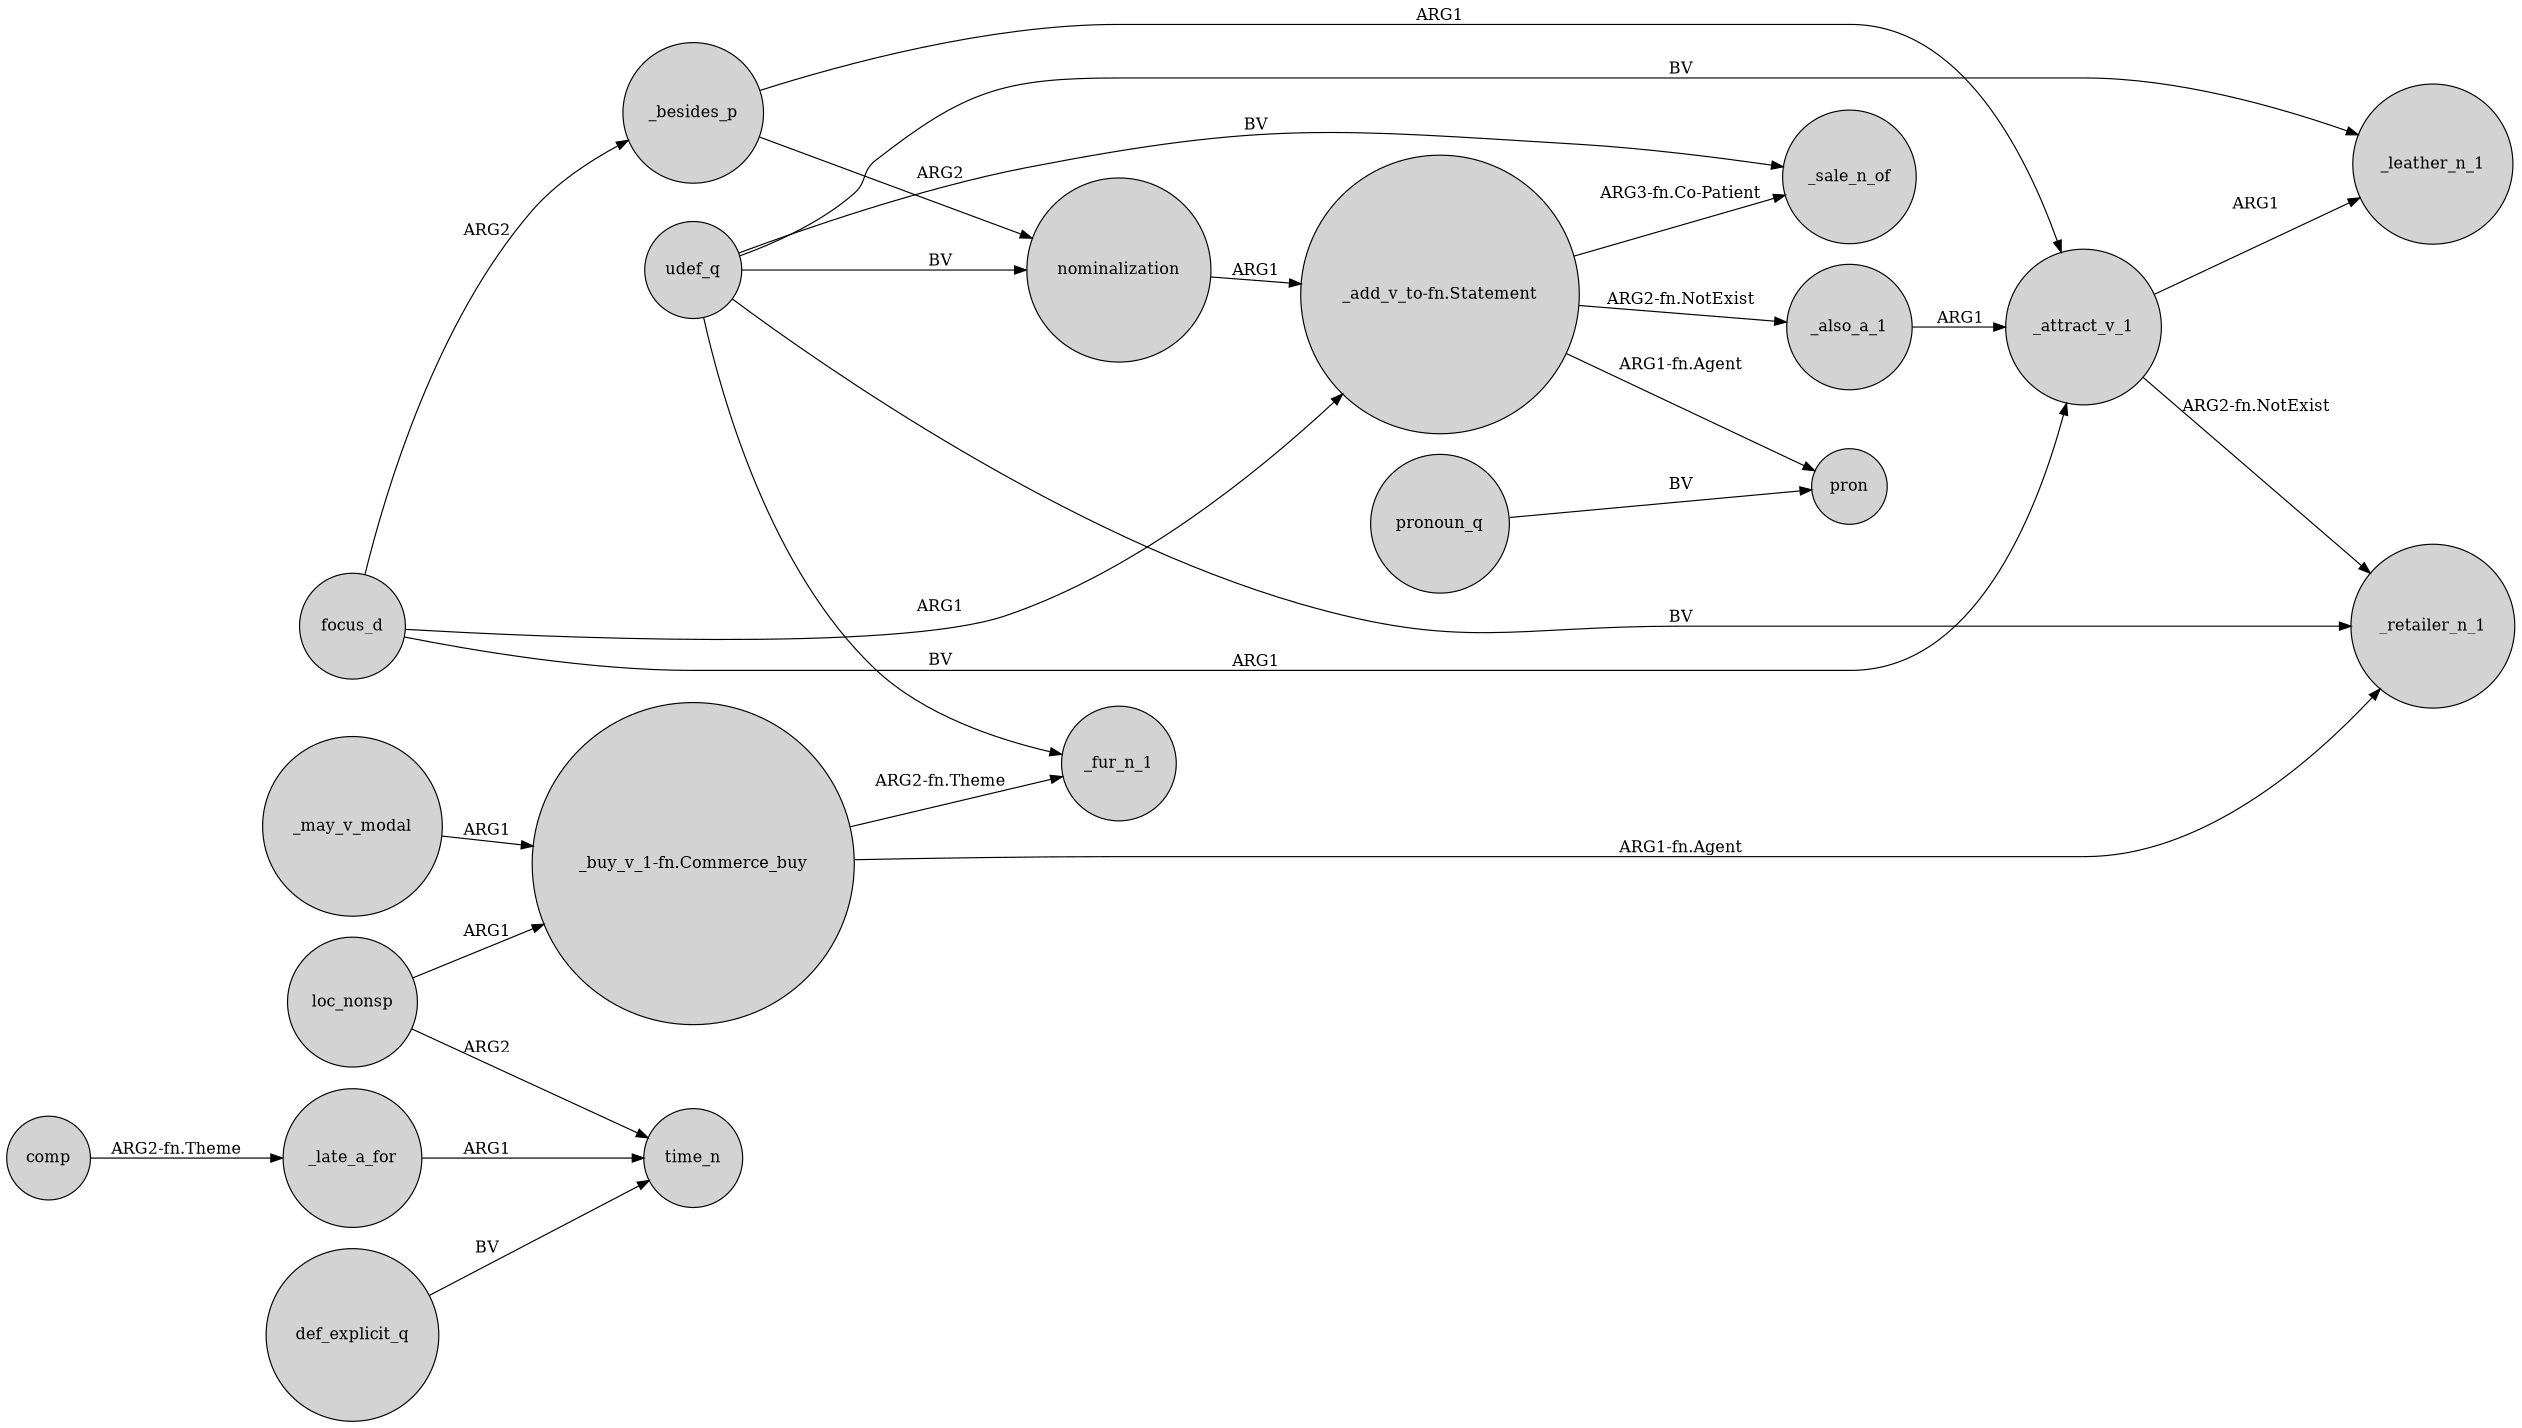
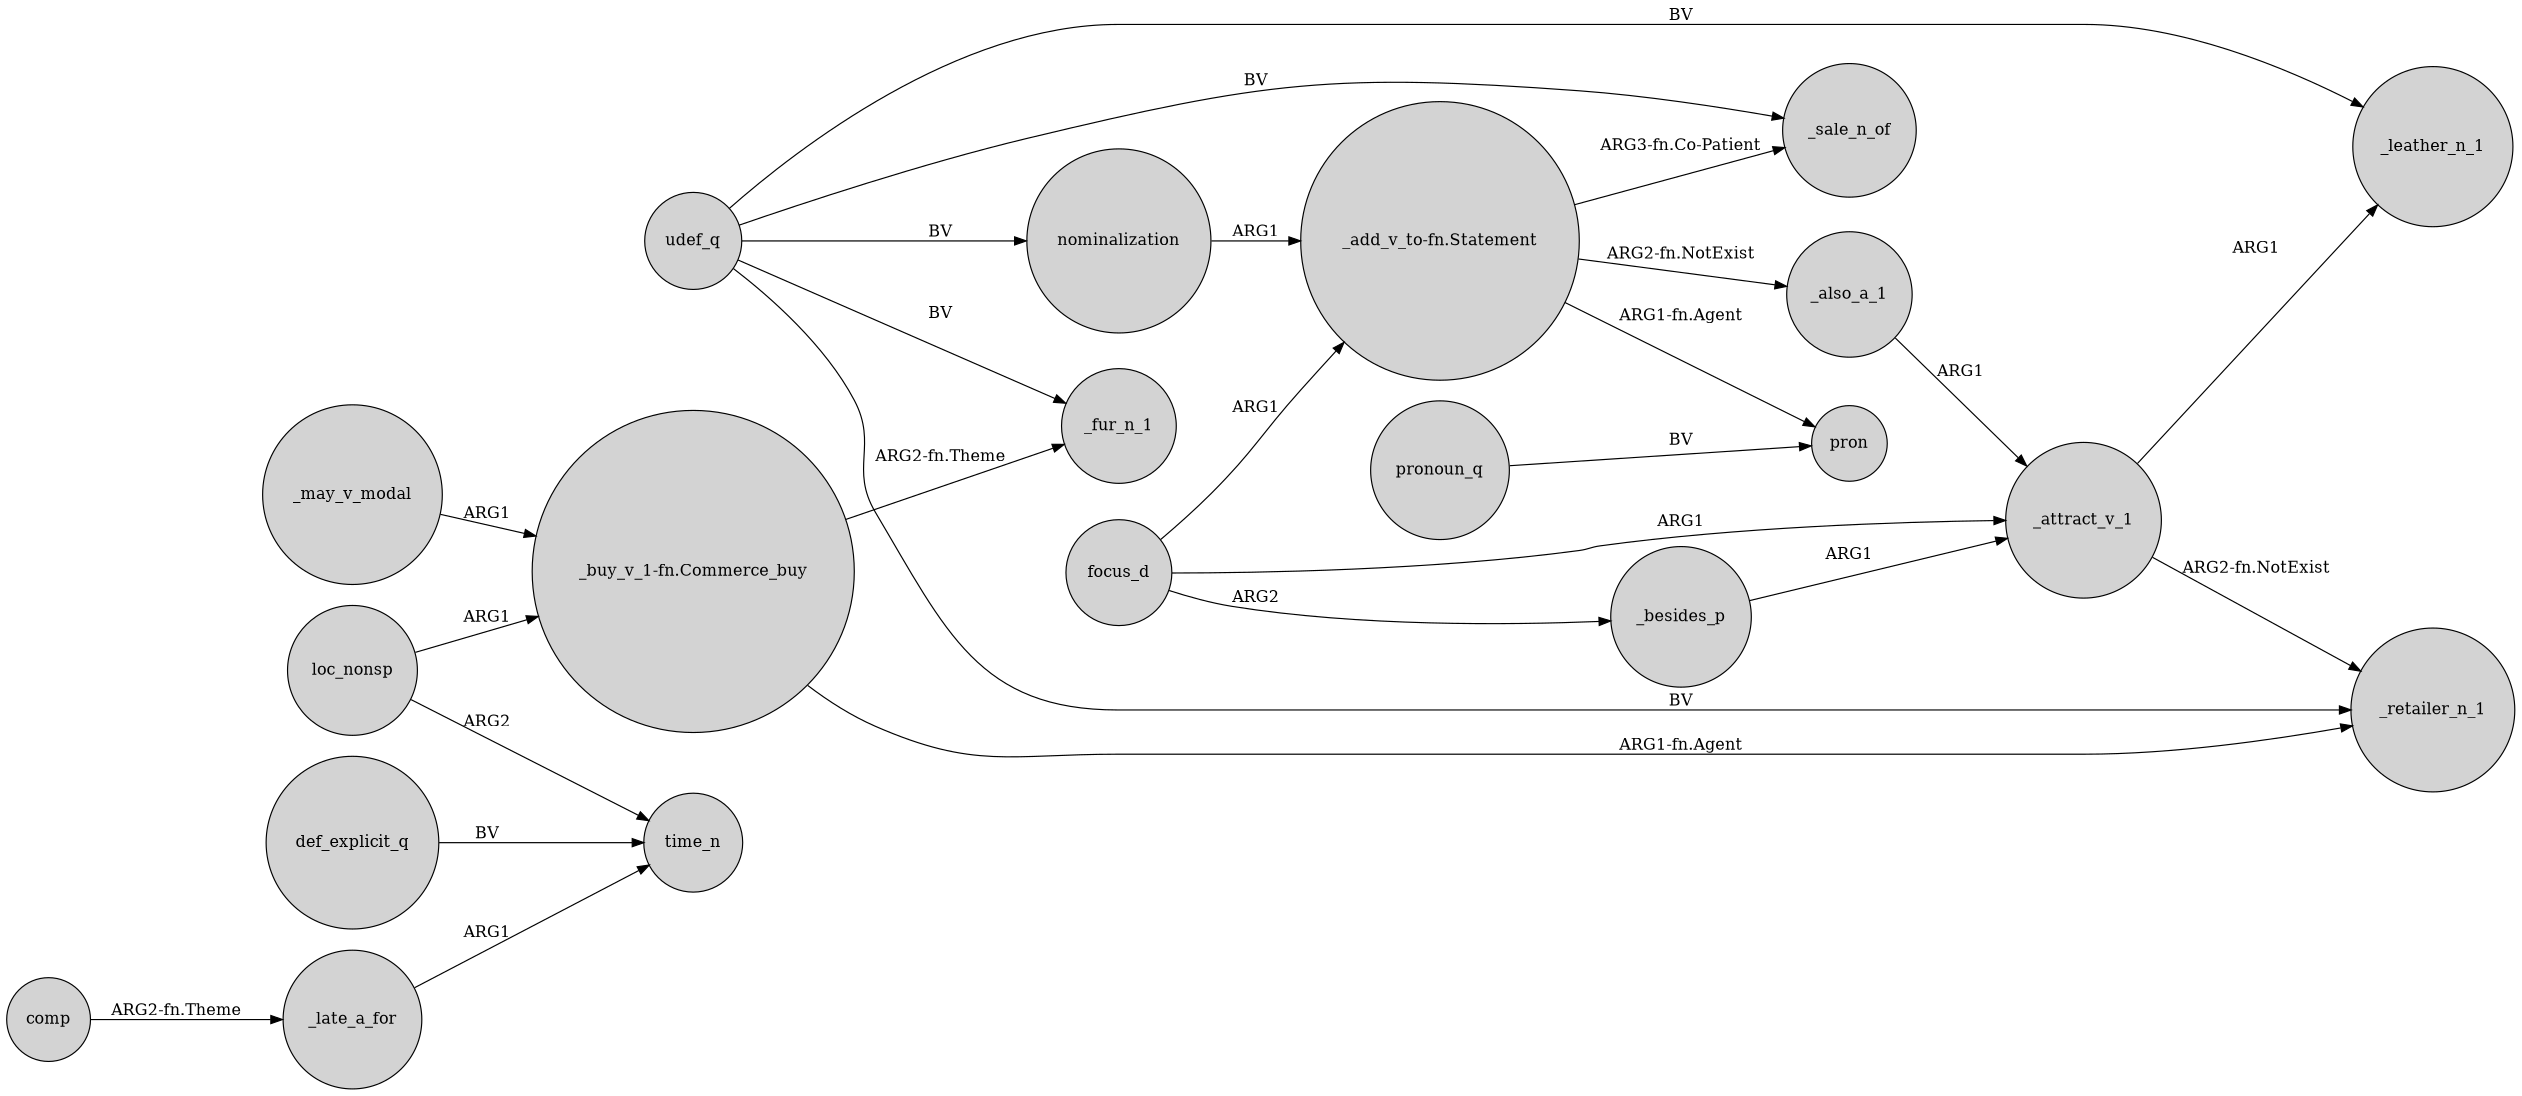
edge "_besides_p" -> "nominalization": removed, label "ARG2"
